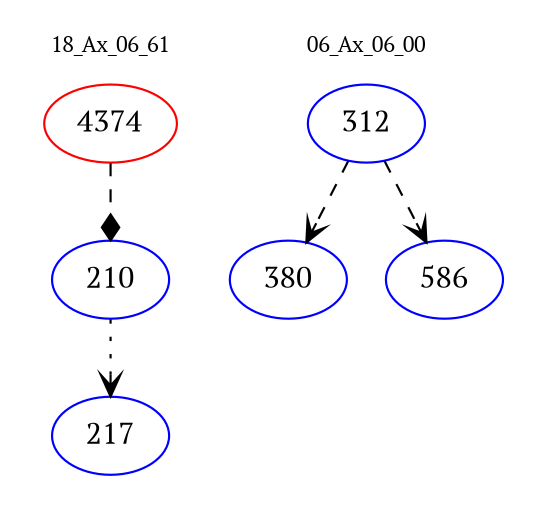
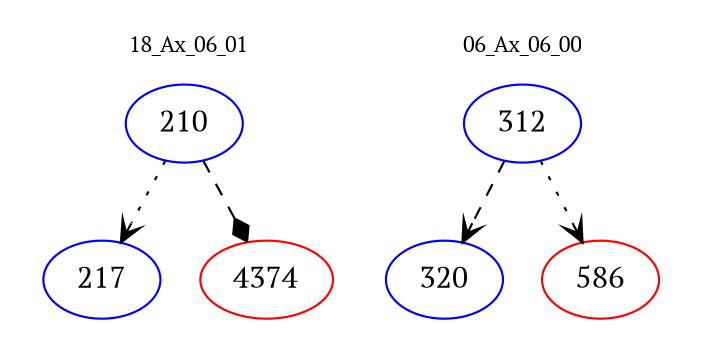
cluster "18_Ax_06_61": label "18_Ax_06_61" -> "18_Ax_06_01"
edge "4374" -> "210": reversed
edge "312" -> "586": style dashed -> dotted
node "380": label "380" -> "320"
node "586": color blue -> red
